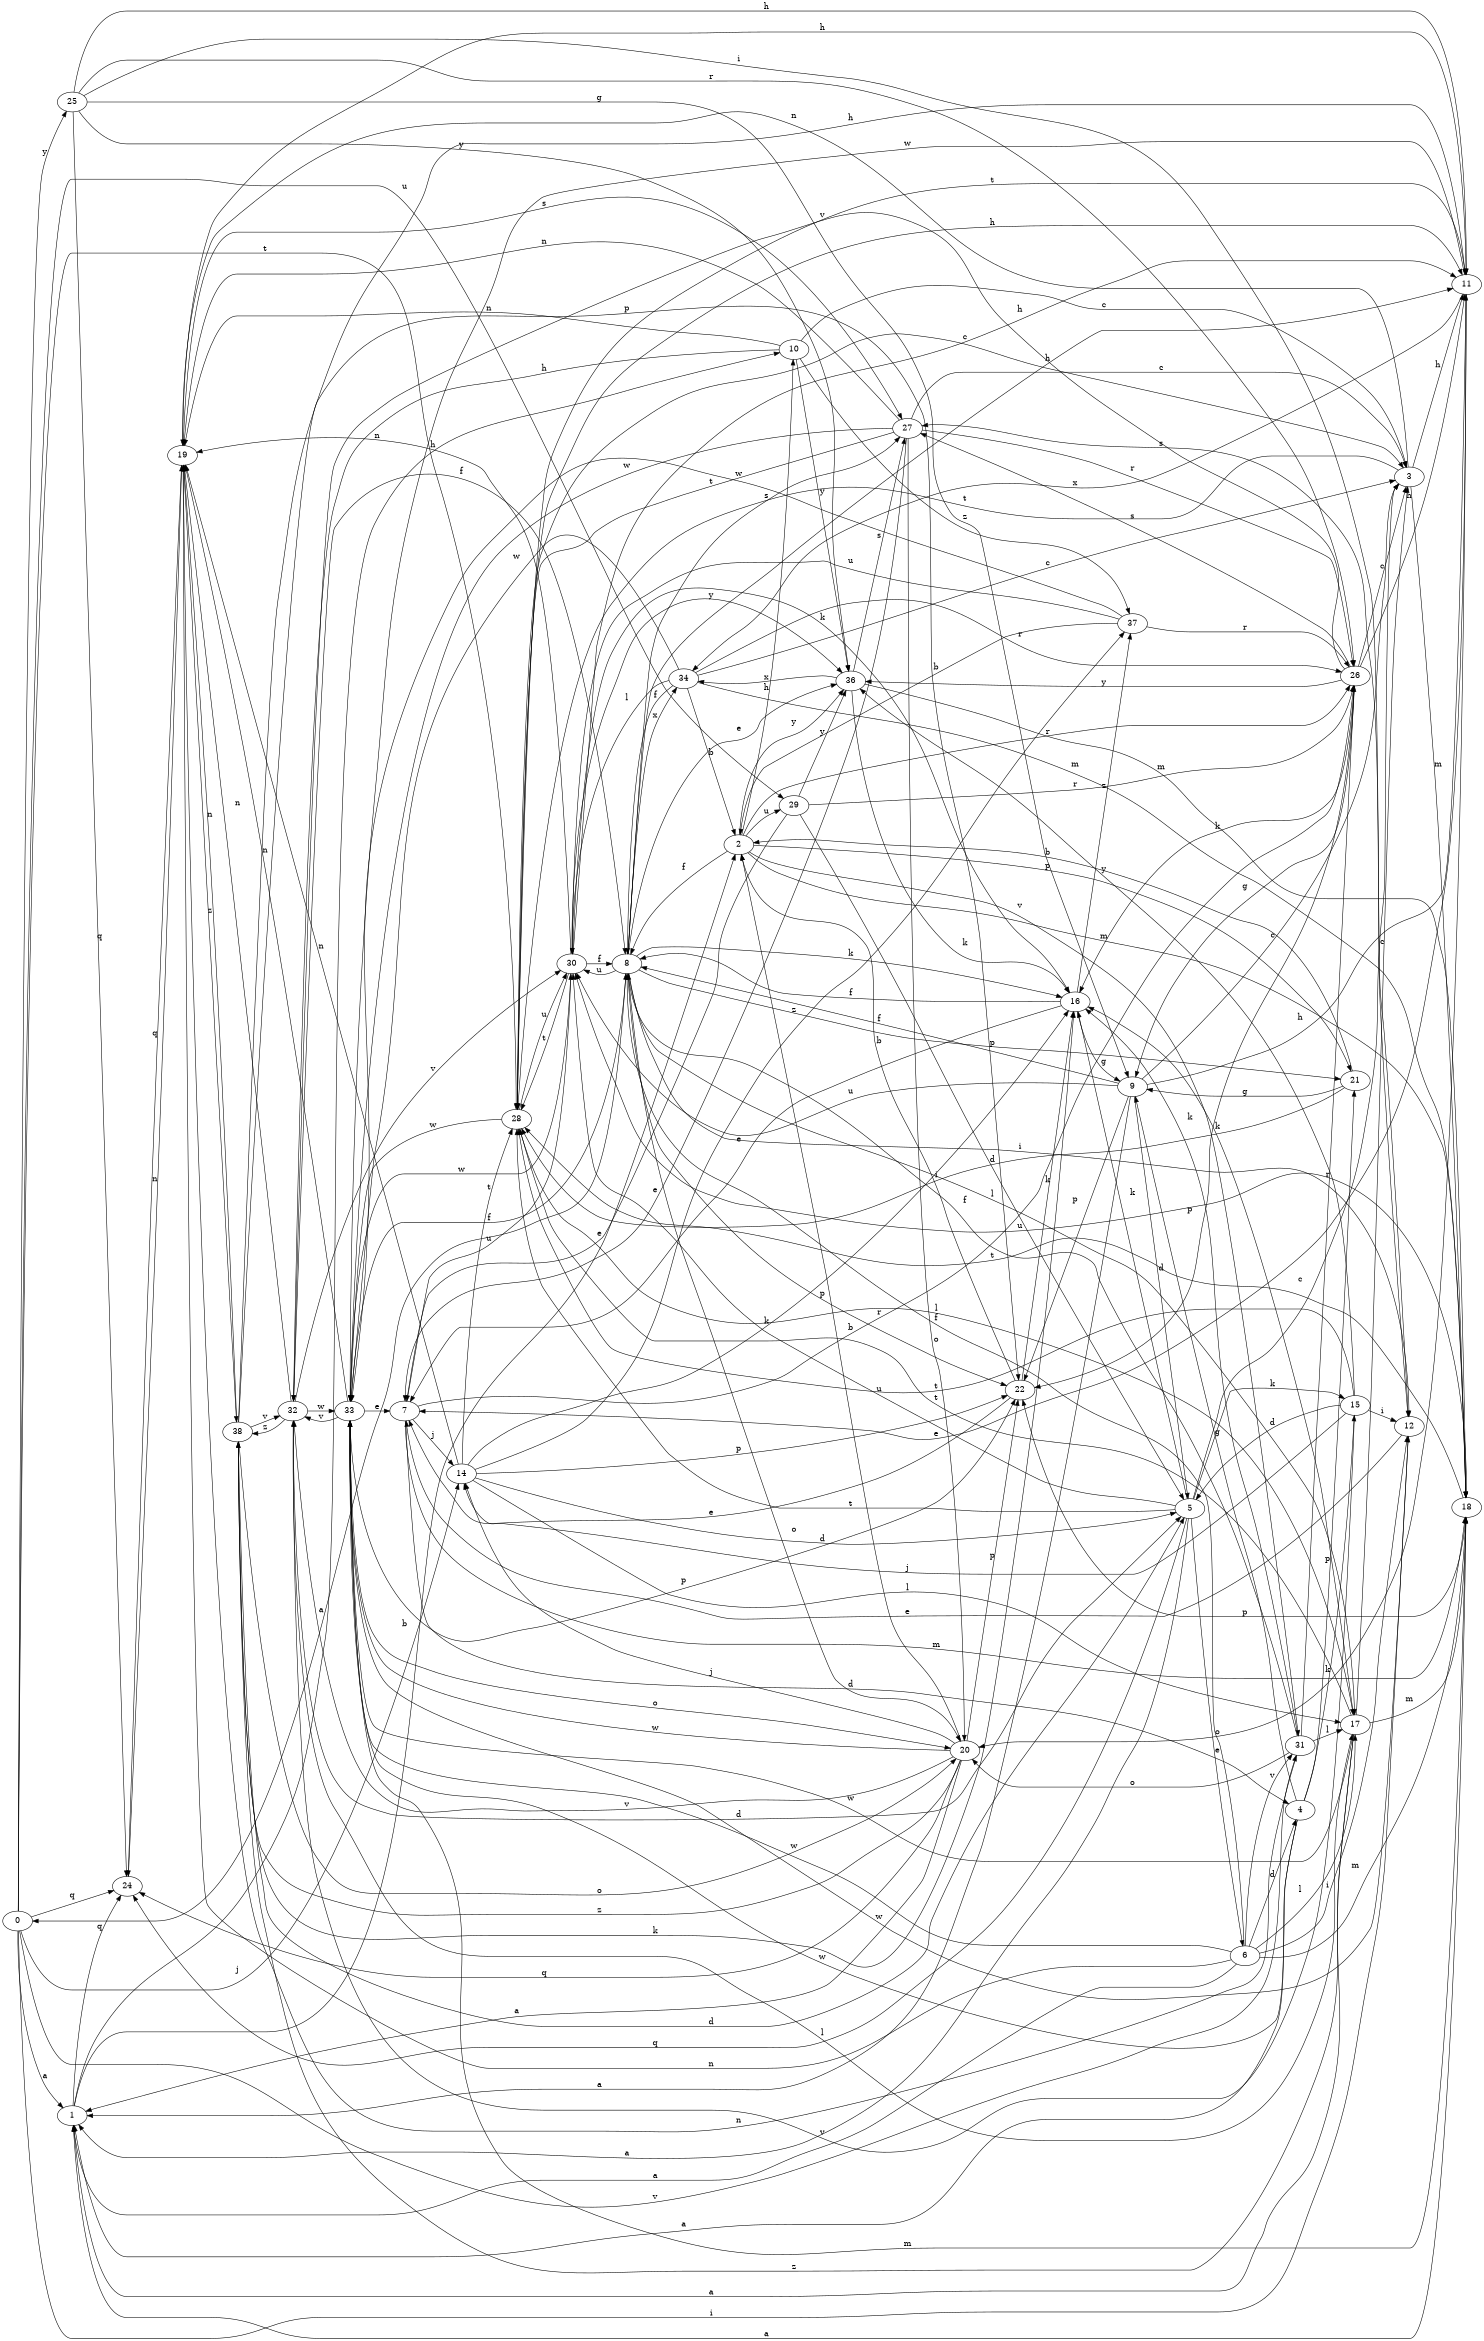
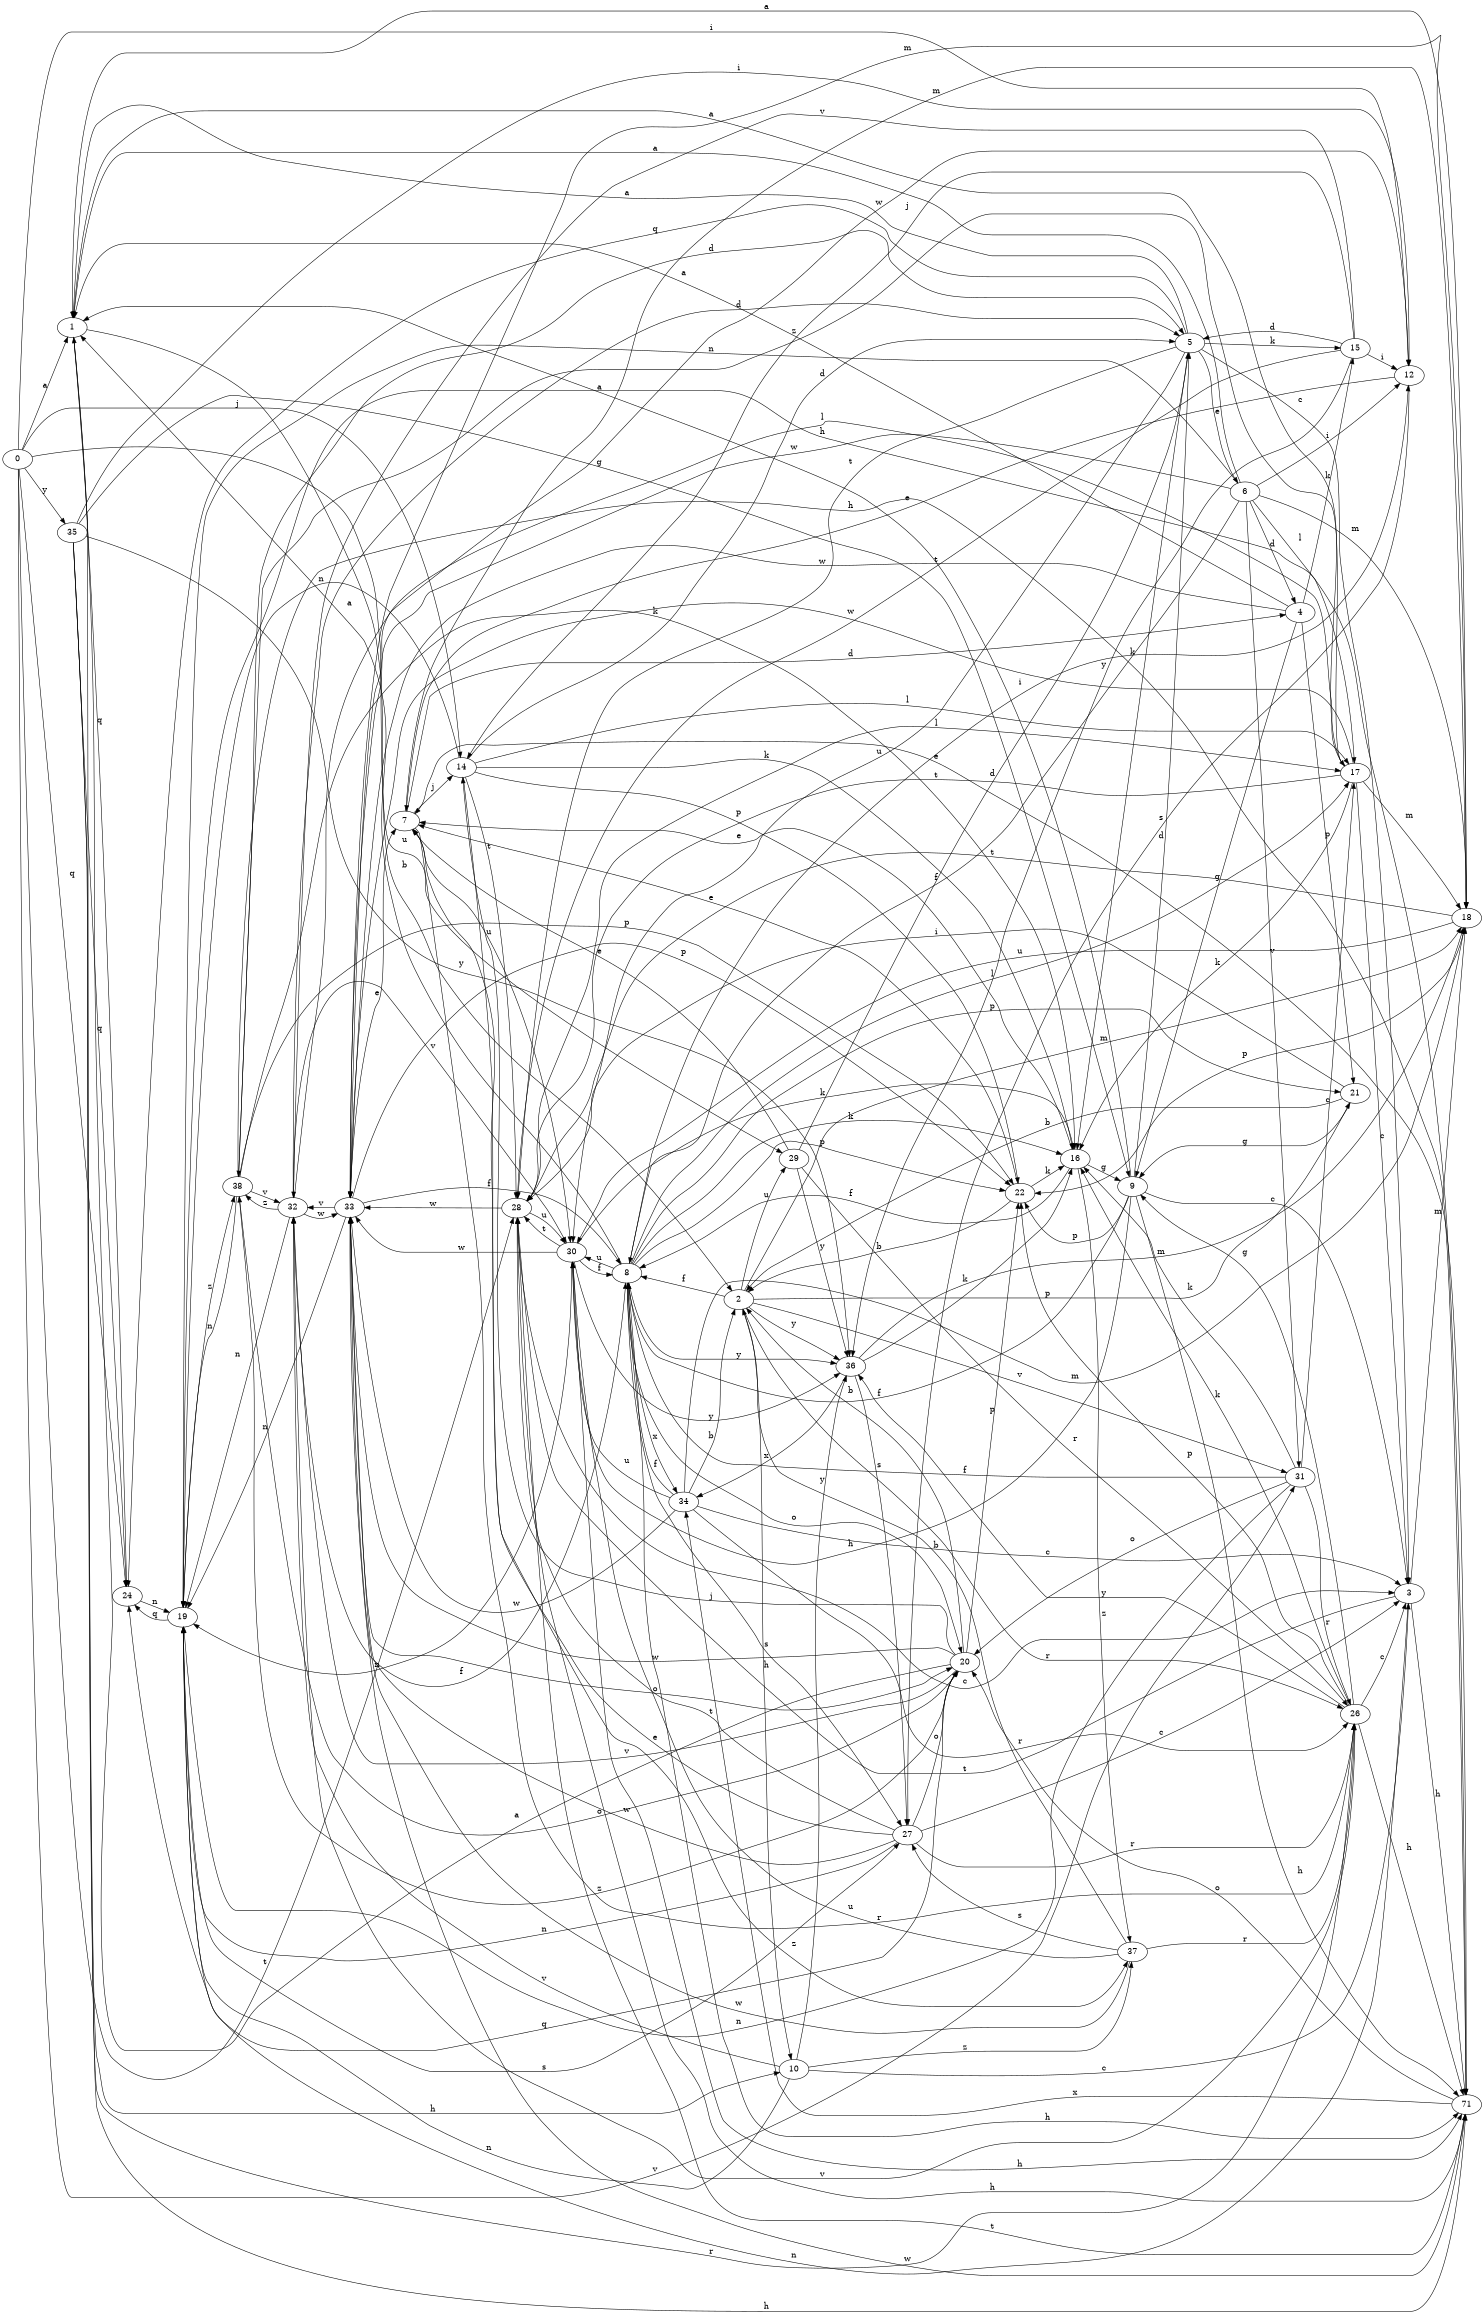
node "25": label "25" -> "35"
node "11": label "11" -> "71"
edge "10" -> "32": label "h" -> "v"
edge "26" -> "27": now "37" -> "27"
edge "34" -> "30": label "l" -> "u"
edge "8" -> "36": label "e" -> "y"
edge "9" -> "30": label "u" -> "h"
edge "8" -> "0": now "8" -> "1"
edge "31" -> "17": label "l" -> "c"
